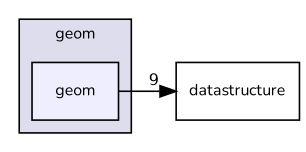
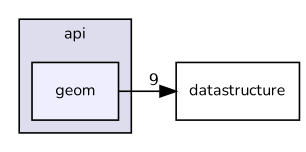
cluster "geom": label "geom" -> "api"
